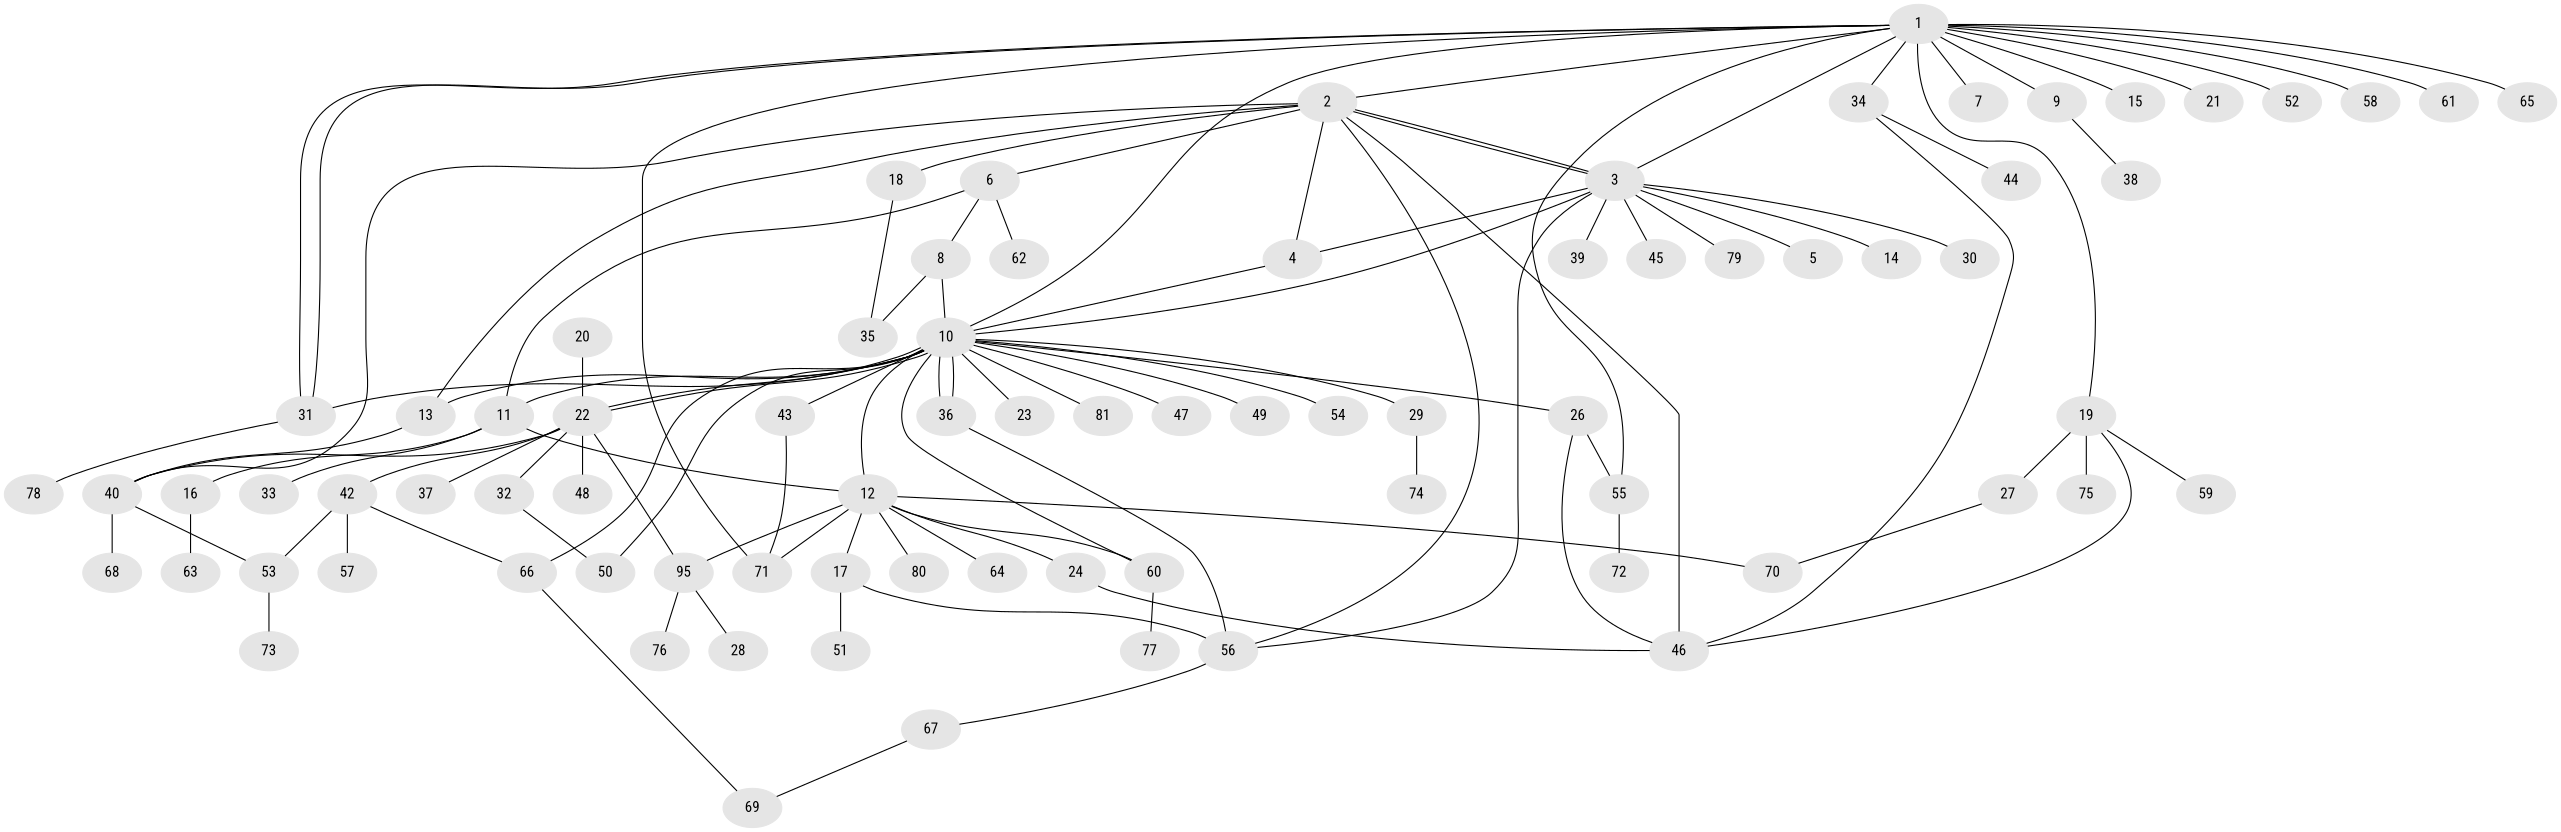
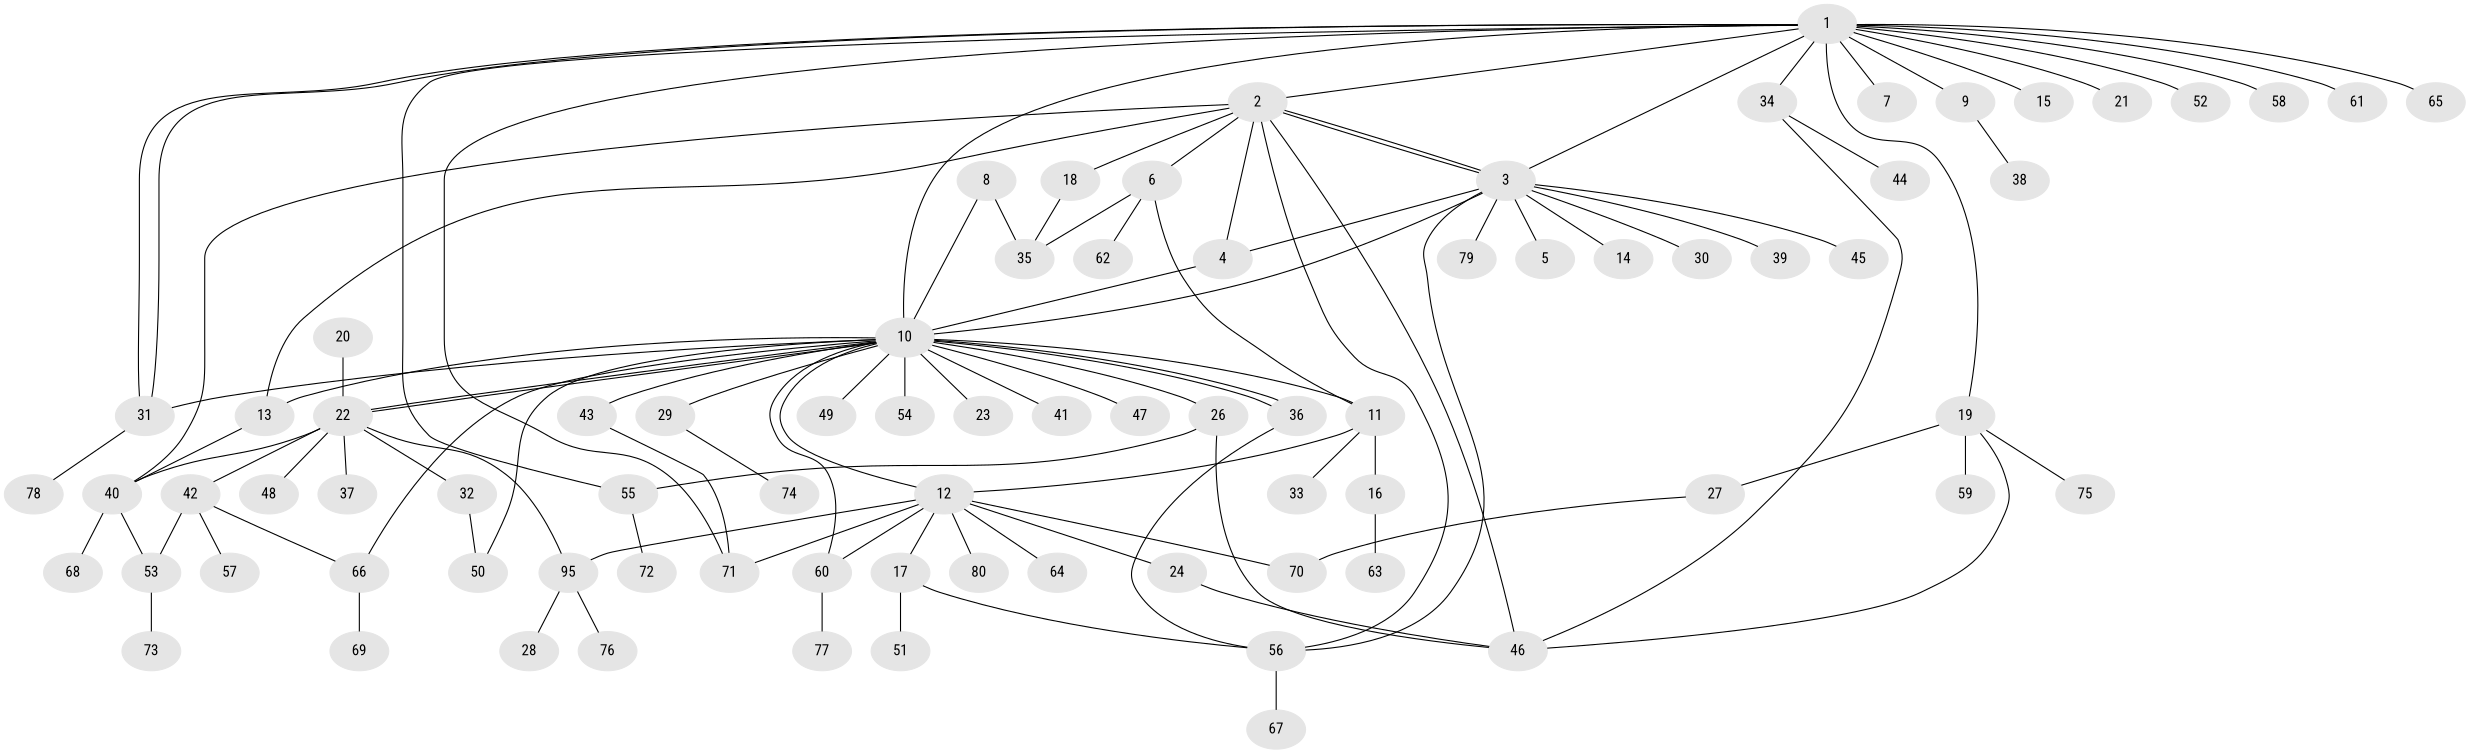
edge "6" -- "8": now "6" -- "35"
node "81": label "81" -> "41"
edge "67" -- "69": removed
